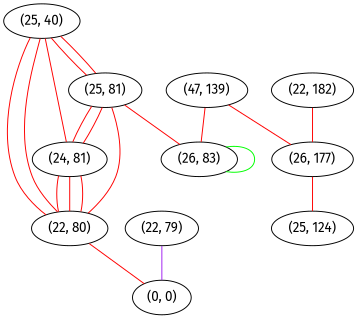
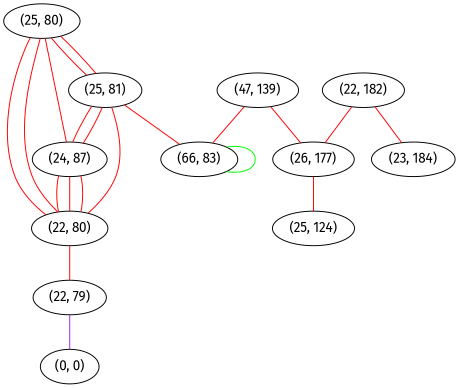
node "(25, 40)": label "(25, 40)" -> "(25, 80)"
node "(24, 81)": label "(24, 81)" -> "(24, 87)"
node "(26, 83)": label "(26, 83)" -> "(66, 83)"
node "(23, 184)": added
edge "(22, 80)" -- "(0, 0)": now "(22, 80)" -- "(22, 79)"
